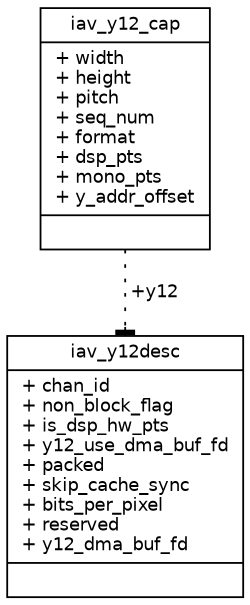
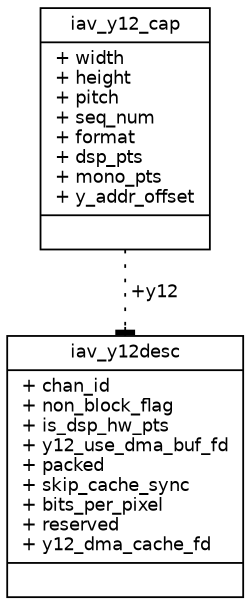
node "iav_y12desc": text "+ y12_dma_buf_fd" -> "+ y12_dma_cache_fd"
